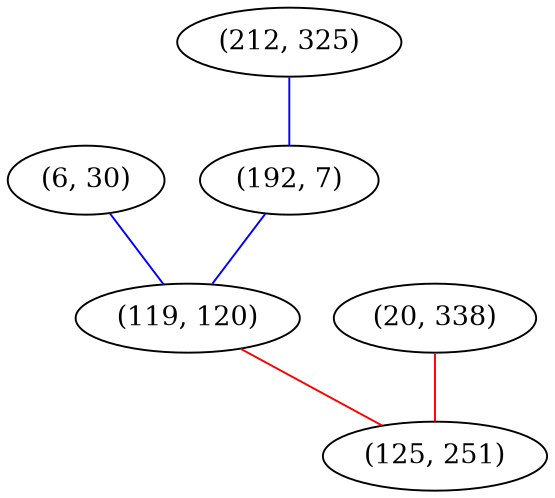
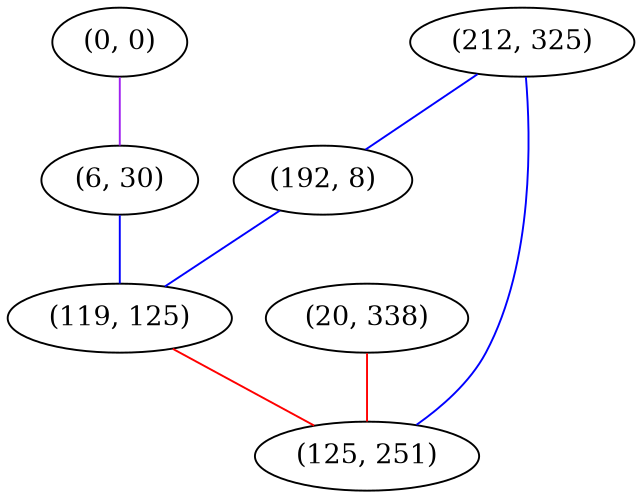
node "(0, 0)": added
node "(192, 7)": label "(192, 7)" -> "(192, 8)"
edge "(212, 325)" -- "(125, 251)": added
node "(119, 120)": label "(119, 120)" -> "(119, 125)"
